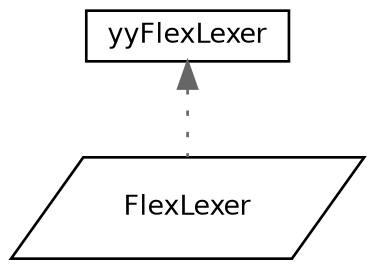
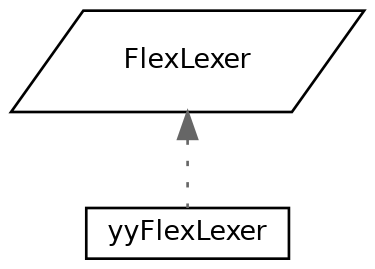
edge "FlexLexer" -> "yyFlexLexer": reversed
